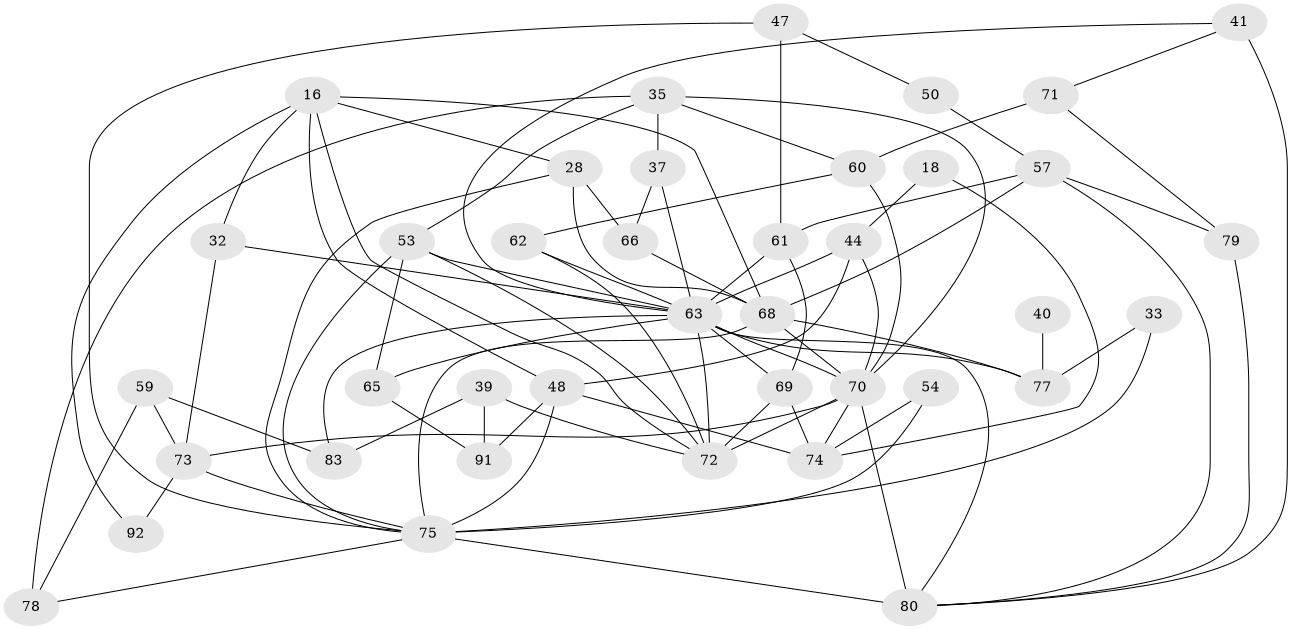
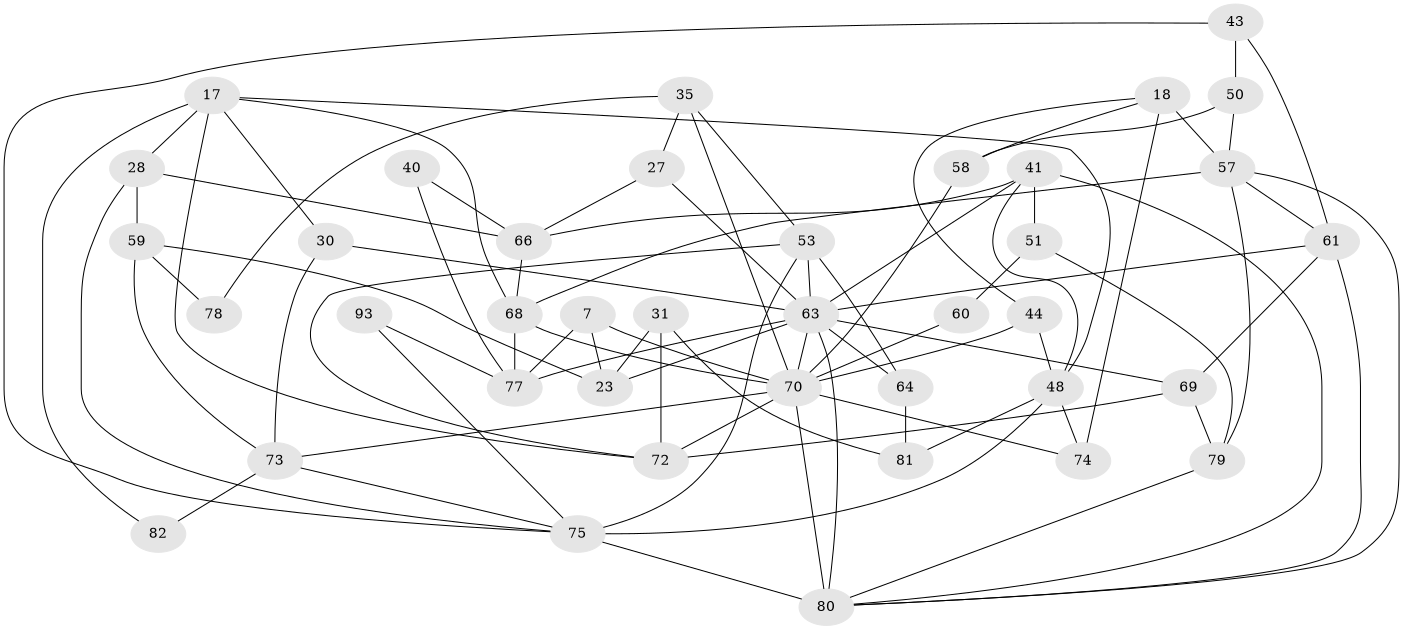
node "47": label "47" -> "43"
node "16": label "16" -> "17"
node "71": label "71" -> "51"
edge "35" -- "60": removed
edge "18" -- "57": added
node "37": label "37" -> "27"
node "58": added
edge "40" -- "66": added
edge "41" -- "66": added
node "32": label "32" -> "30"
node "62": removed
edge "41" -- "48": added
edge "44" -- "63": removed
edge "28" -- "68": now "28" -- "59"
node "7": added
node "33": label "33" -> "93"
edge "68" -- "75": removed
node "65": label "65" -> "64"
node "39": label "39" -> "31"
edge "63" -- "72": removed
node "54": removed
edge "69" -- "74": now "69" -- "79"
node "83": label "83" -> "23"
node "91": label "91" -> "81"
node "92": label "92" -> "82"
edge "61" -- "80": added
edge "75" -- "78": removed
